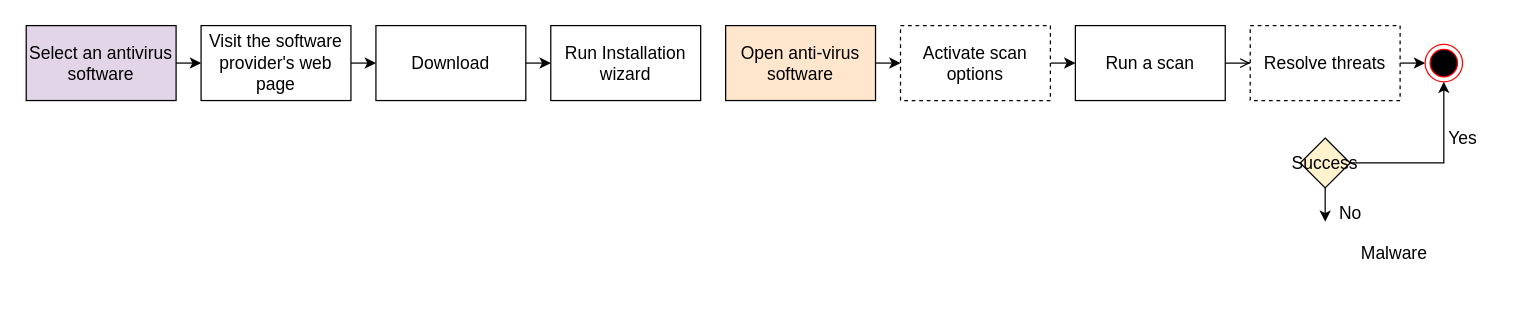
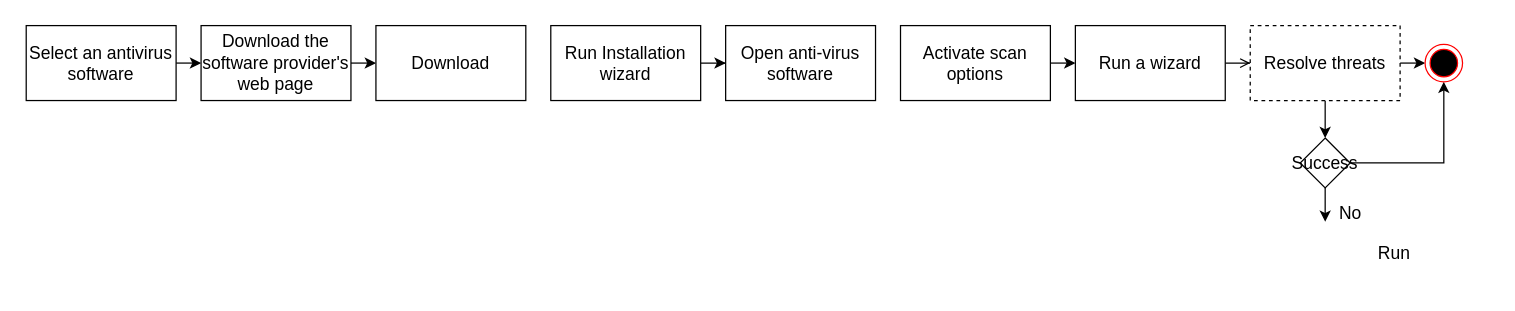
node "Select an antivirus software": fillcolor #e1d5e7 -> #ffffff
node "Visit the software provider's web page": label "Visit the software provider's web page" -> "Download the software provider's web page"
edge "Download" -> "Run Installation wizard": removed
edge "Run Installation wizard" -> "Open anti-virus software": added
node "Open anti-virus software": fillcolor #ffe6cc -> #ffffff
edge "Open anti-virus software" -> "Activate scan options": removed
node "Activate scan options": style dashed -> solid
node "Run a scan": label "Run a scan" -> "Run a wizard"
edge "Resolve threats" -> "Success": added
node "Yes": removed
node "Success": fillcolor #fff2cc -> #ffffff
node "Malware": label "Malware" -> "Run"
